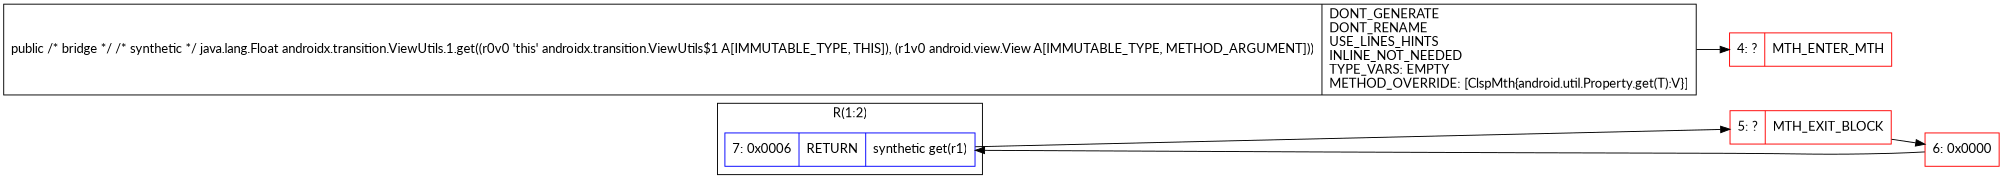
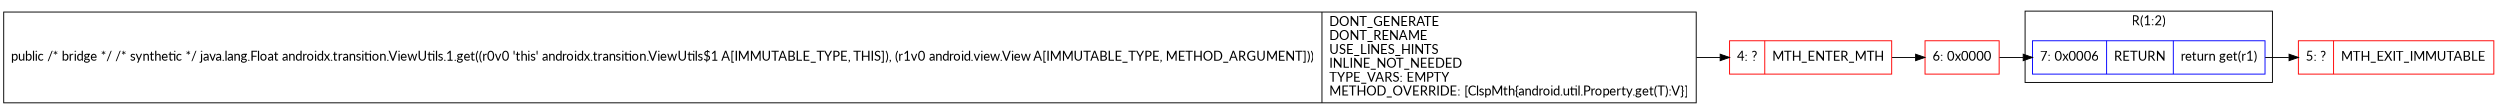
node "5: ?": text "MTH_EXIT_BLOCK" -> "MTH_EXIT_IMMUTABLE"
edge "5: ?" -> "6: 0x0000": now "4: ?" -> "6: 0x0000"
node "7: 0x0006": text "synthetic get(r1)" -> "return get(r1)"
